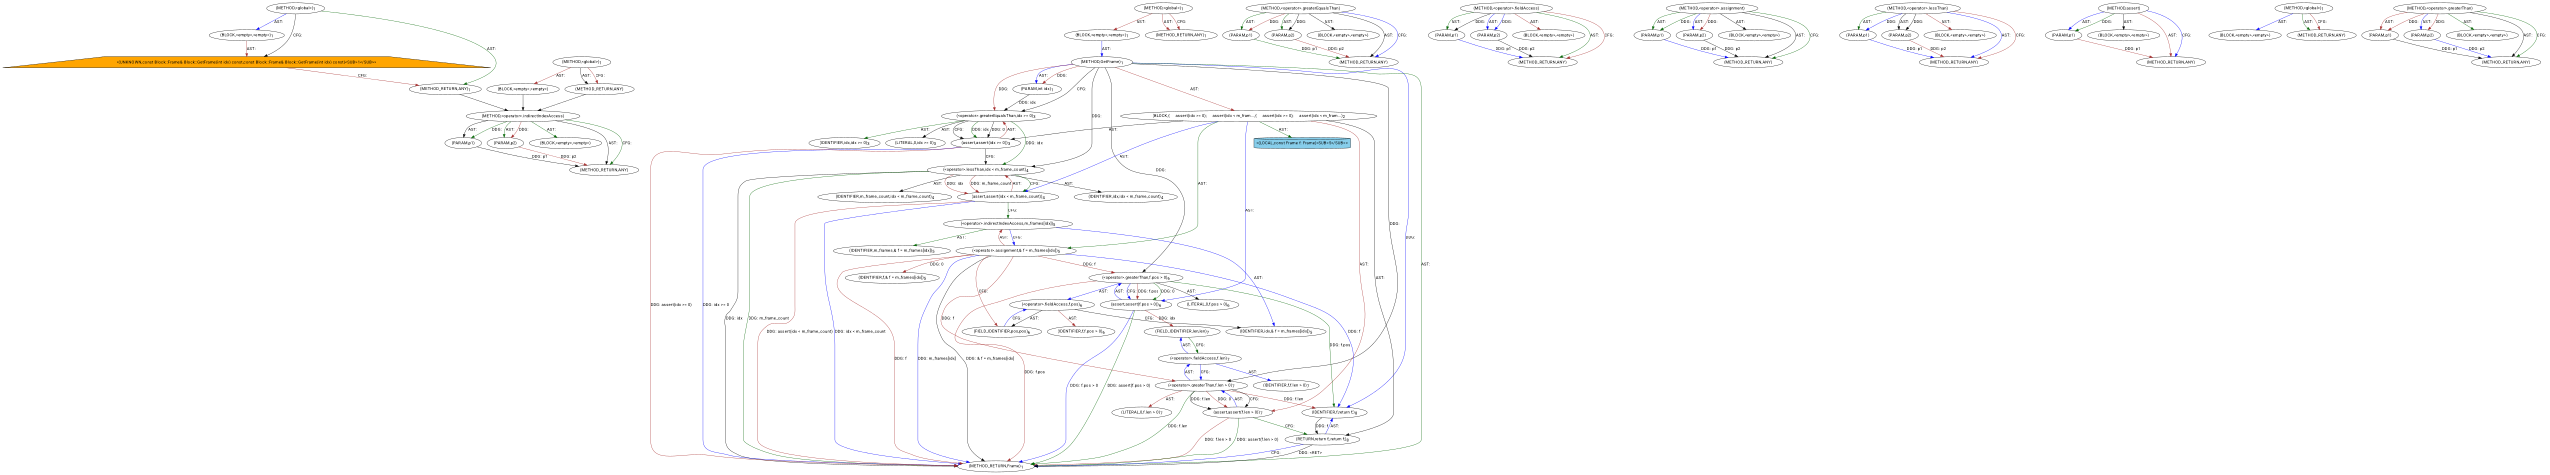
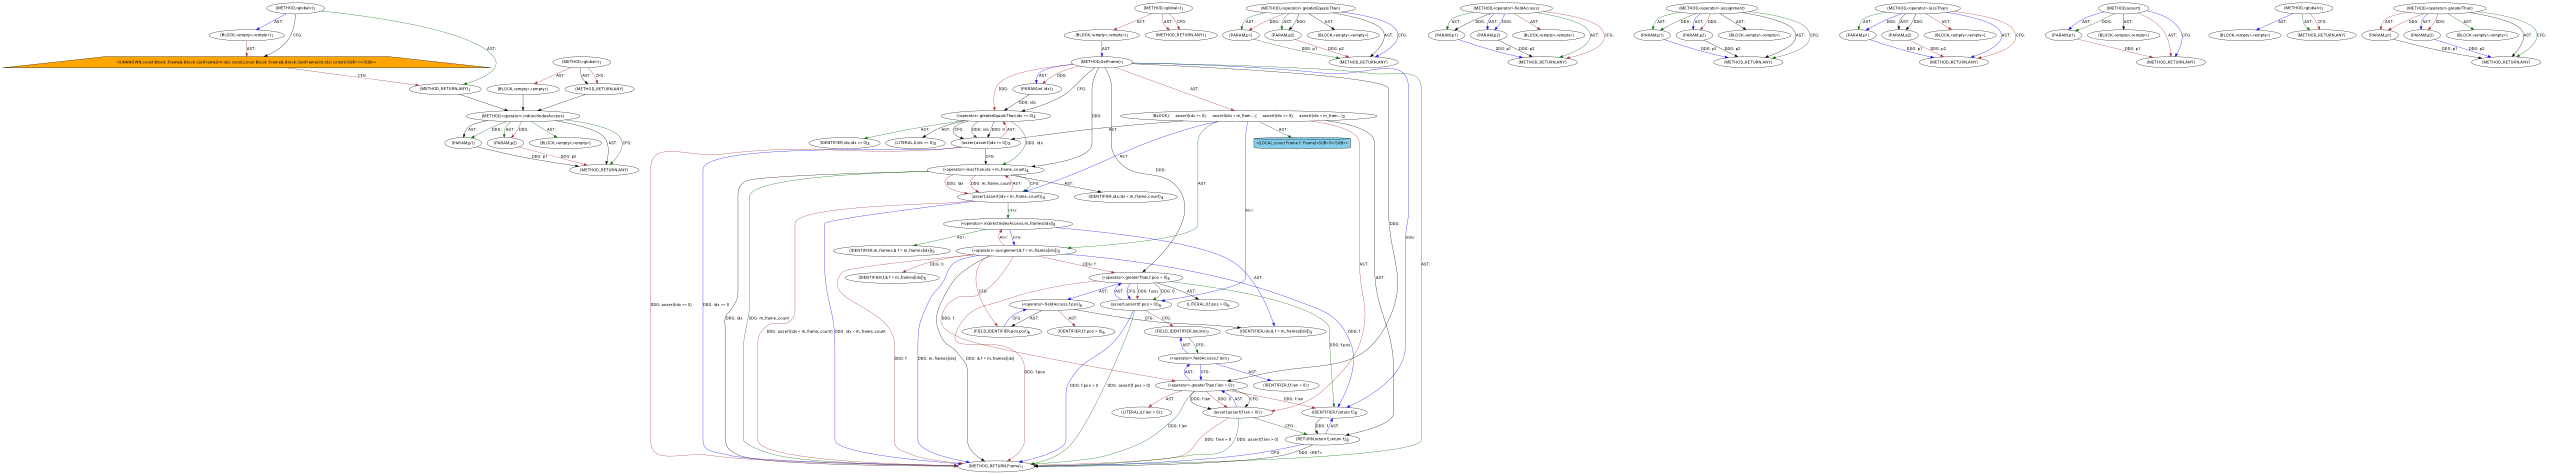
node "(IDENTIFIER,m_frame_count,idx < m_frame_count)": removed
edge "(assert,assert(f.pos > 0))" -> "(FIELD_IDENTIFIER,len,len)": label "DDG: idx" -> "CFG: "
